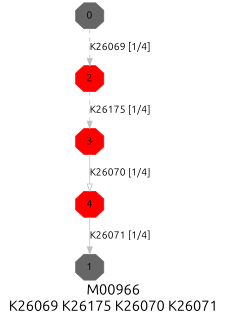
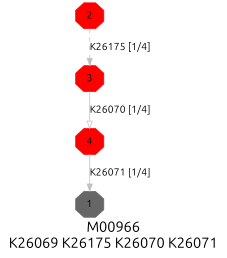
node "0": removed
